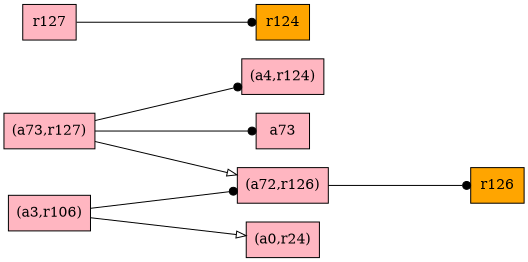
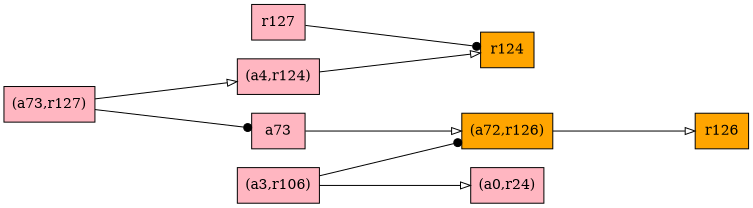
edge "(a4,r124)" -> "r124": added
edge "(a73,r127)" -> "(a4,r124)": arrowhead dot -> onormal
edge "(a73,r127)" -> "(a72,r126)": now "a73" -> "(a72,r126)"
node "(a72,r126)": fillcolor lightpink -> orange
edge "(a72,r126)" -> "r126": arrowhead dot -> onormal
